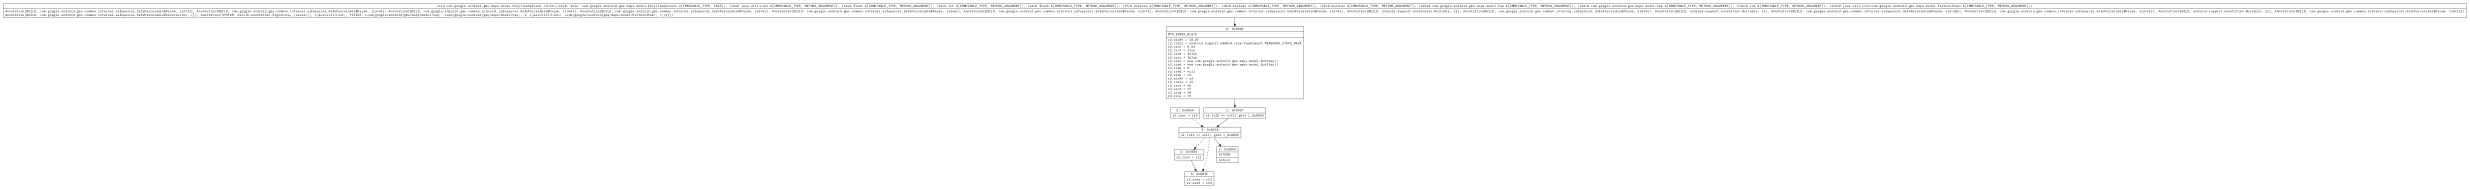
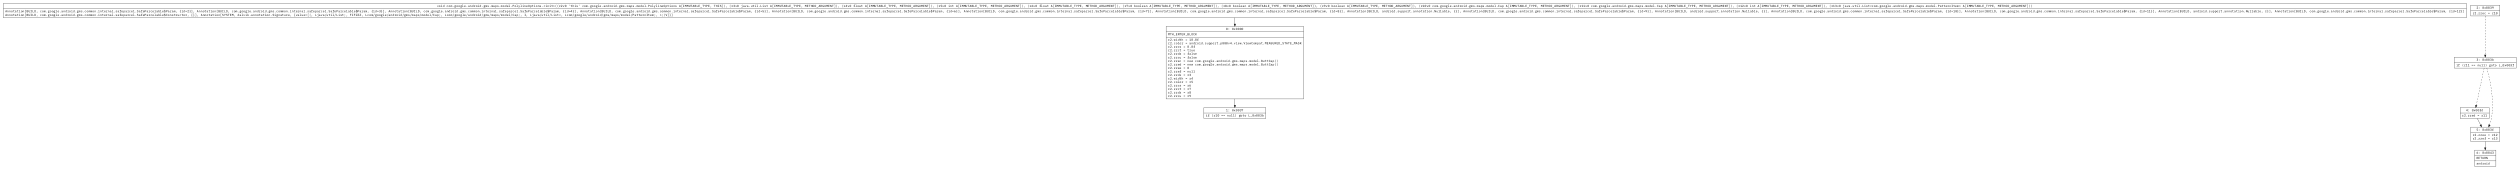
edge "1: 0x0037" -> "3: 0x003b": removed
edge "3: 0x003b" -> "6: 0x0043": now "5: 0x003f" -> "6: 0x0043"
node "6: 0x0043": text "return" -> "android"
